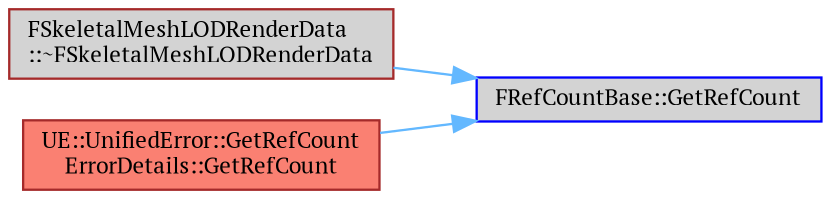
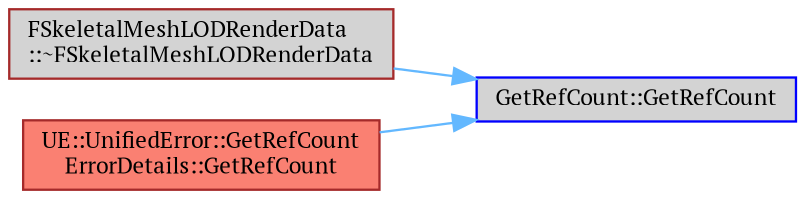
node "FRefCountBase::GetRefCount": label "FRefCountBase::GetRefCount" -> "GetRefCount::GetRefCount"
